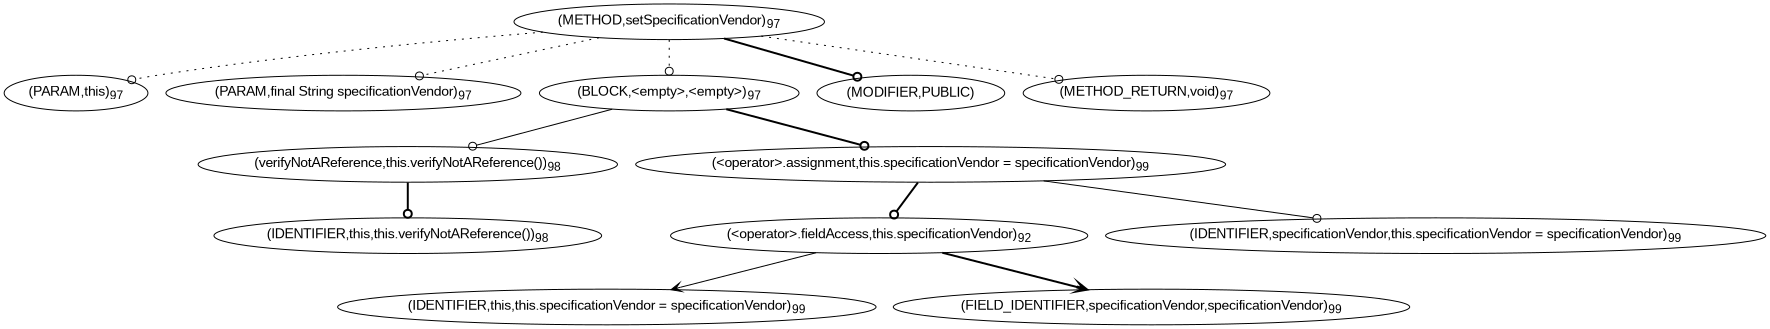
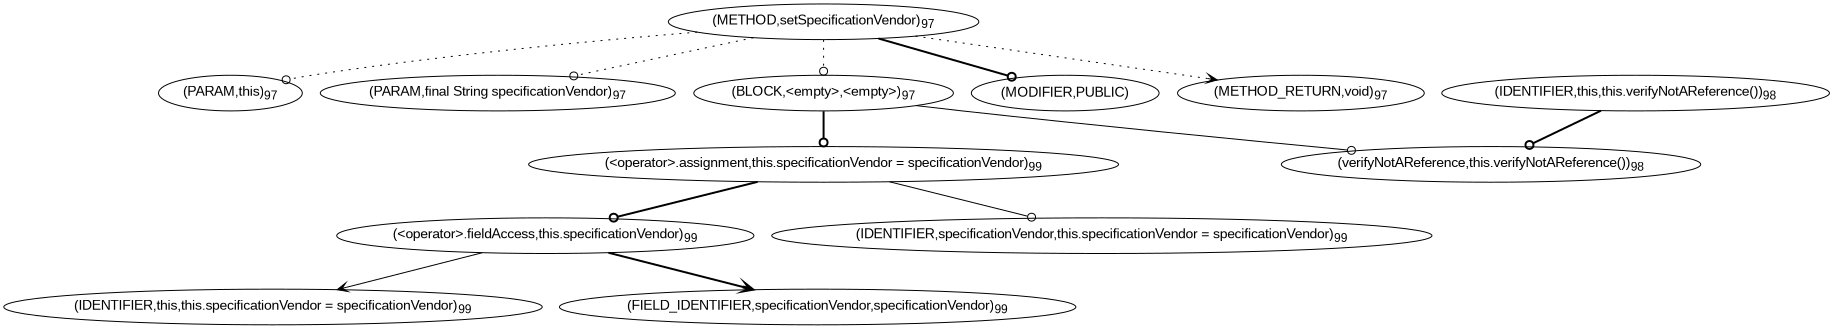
edge "(METHOD,setSpecificationVendor)" -> "(METHOD_RETURN,void)": arrowhead odot -> vee
edge "(verifyNotAReference,this.verifyNotAReference())" -> "(IDENTIFIER,this,this.verifyNotAReference())": reversed
node "(<operator>.fieldAccess,this.specificationVendor)": text "92" -> "99"
